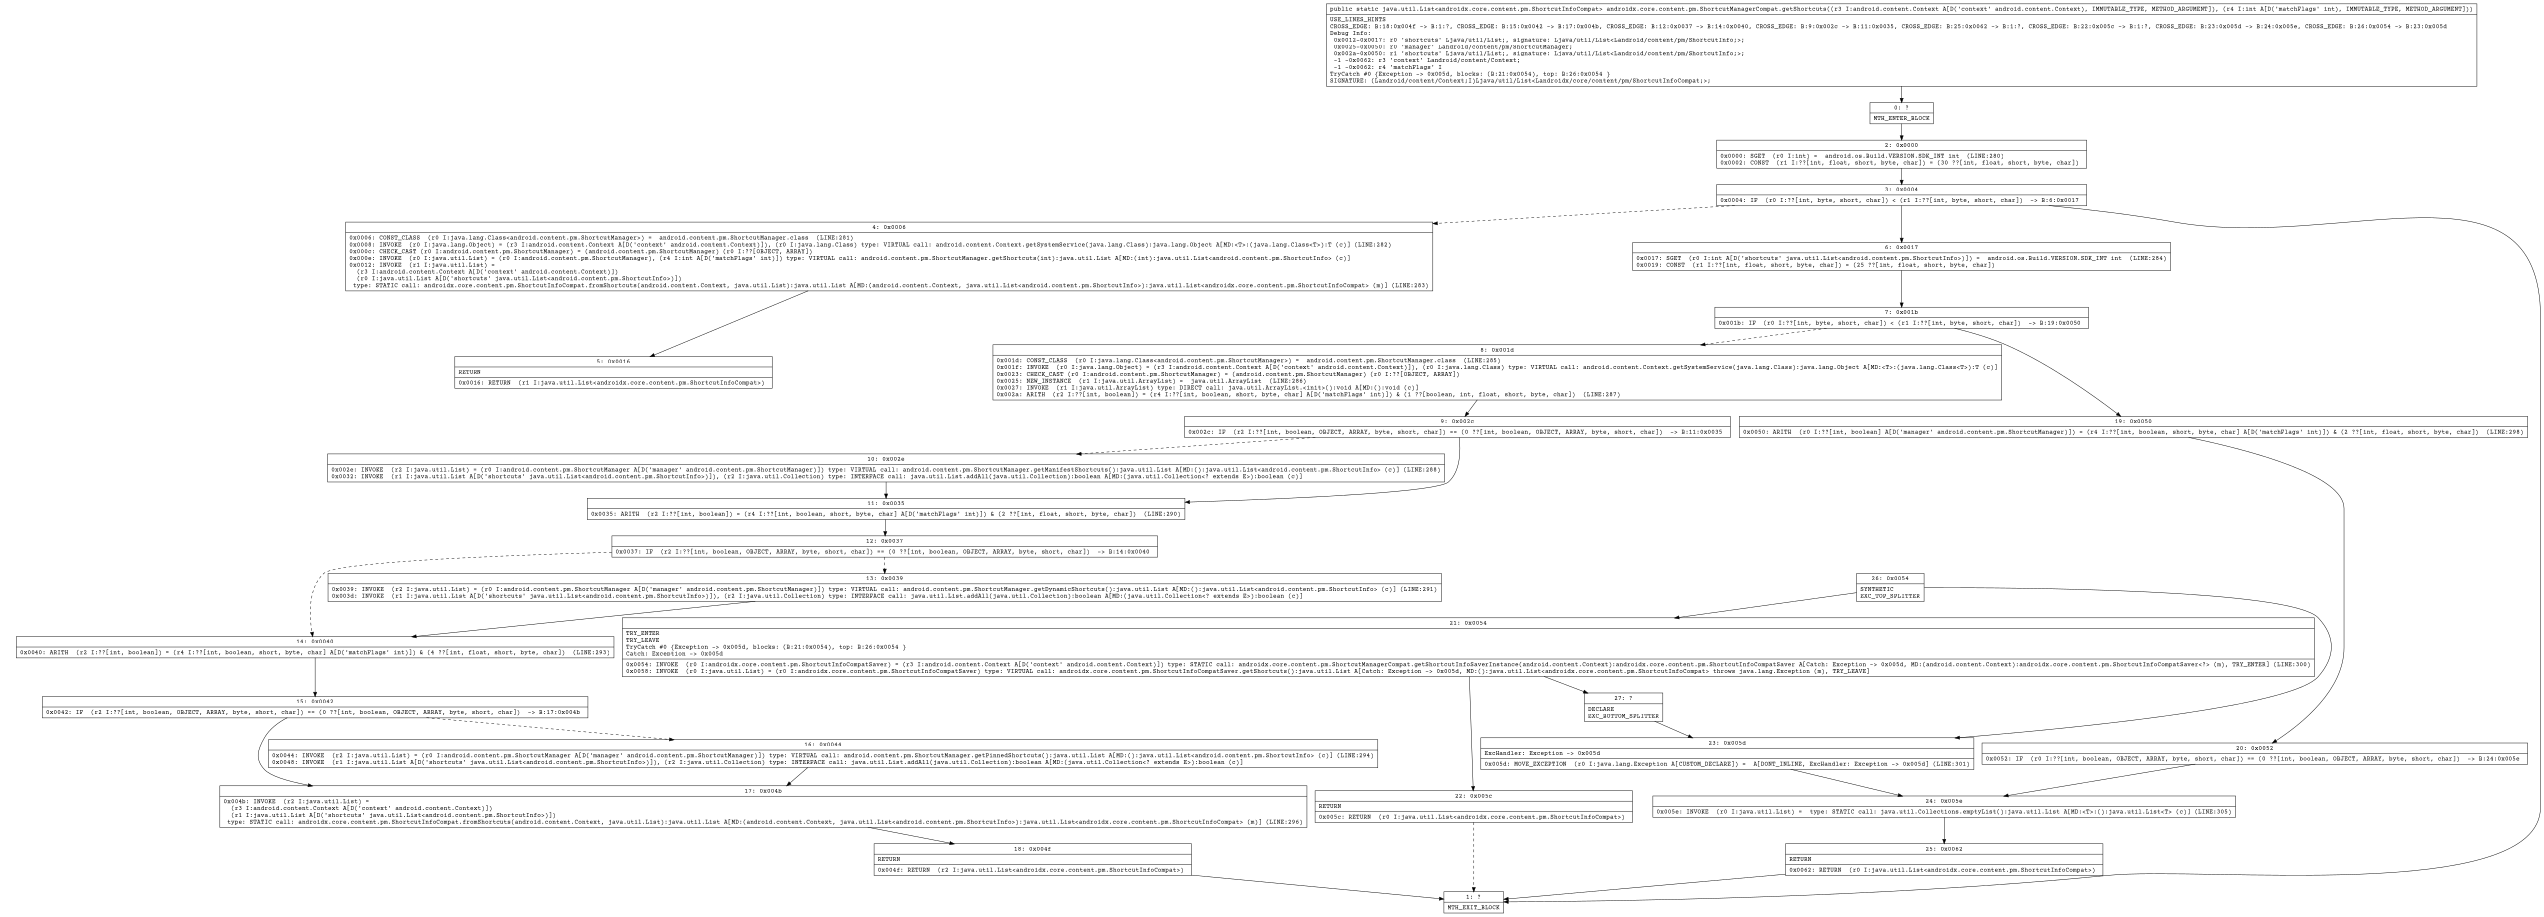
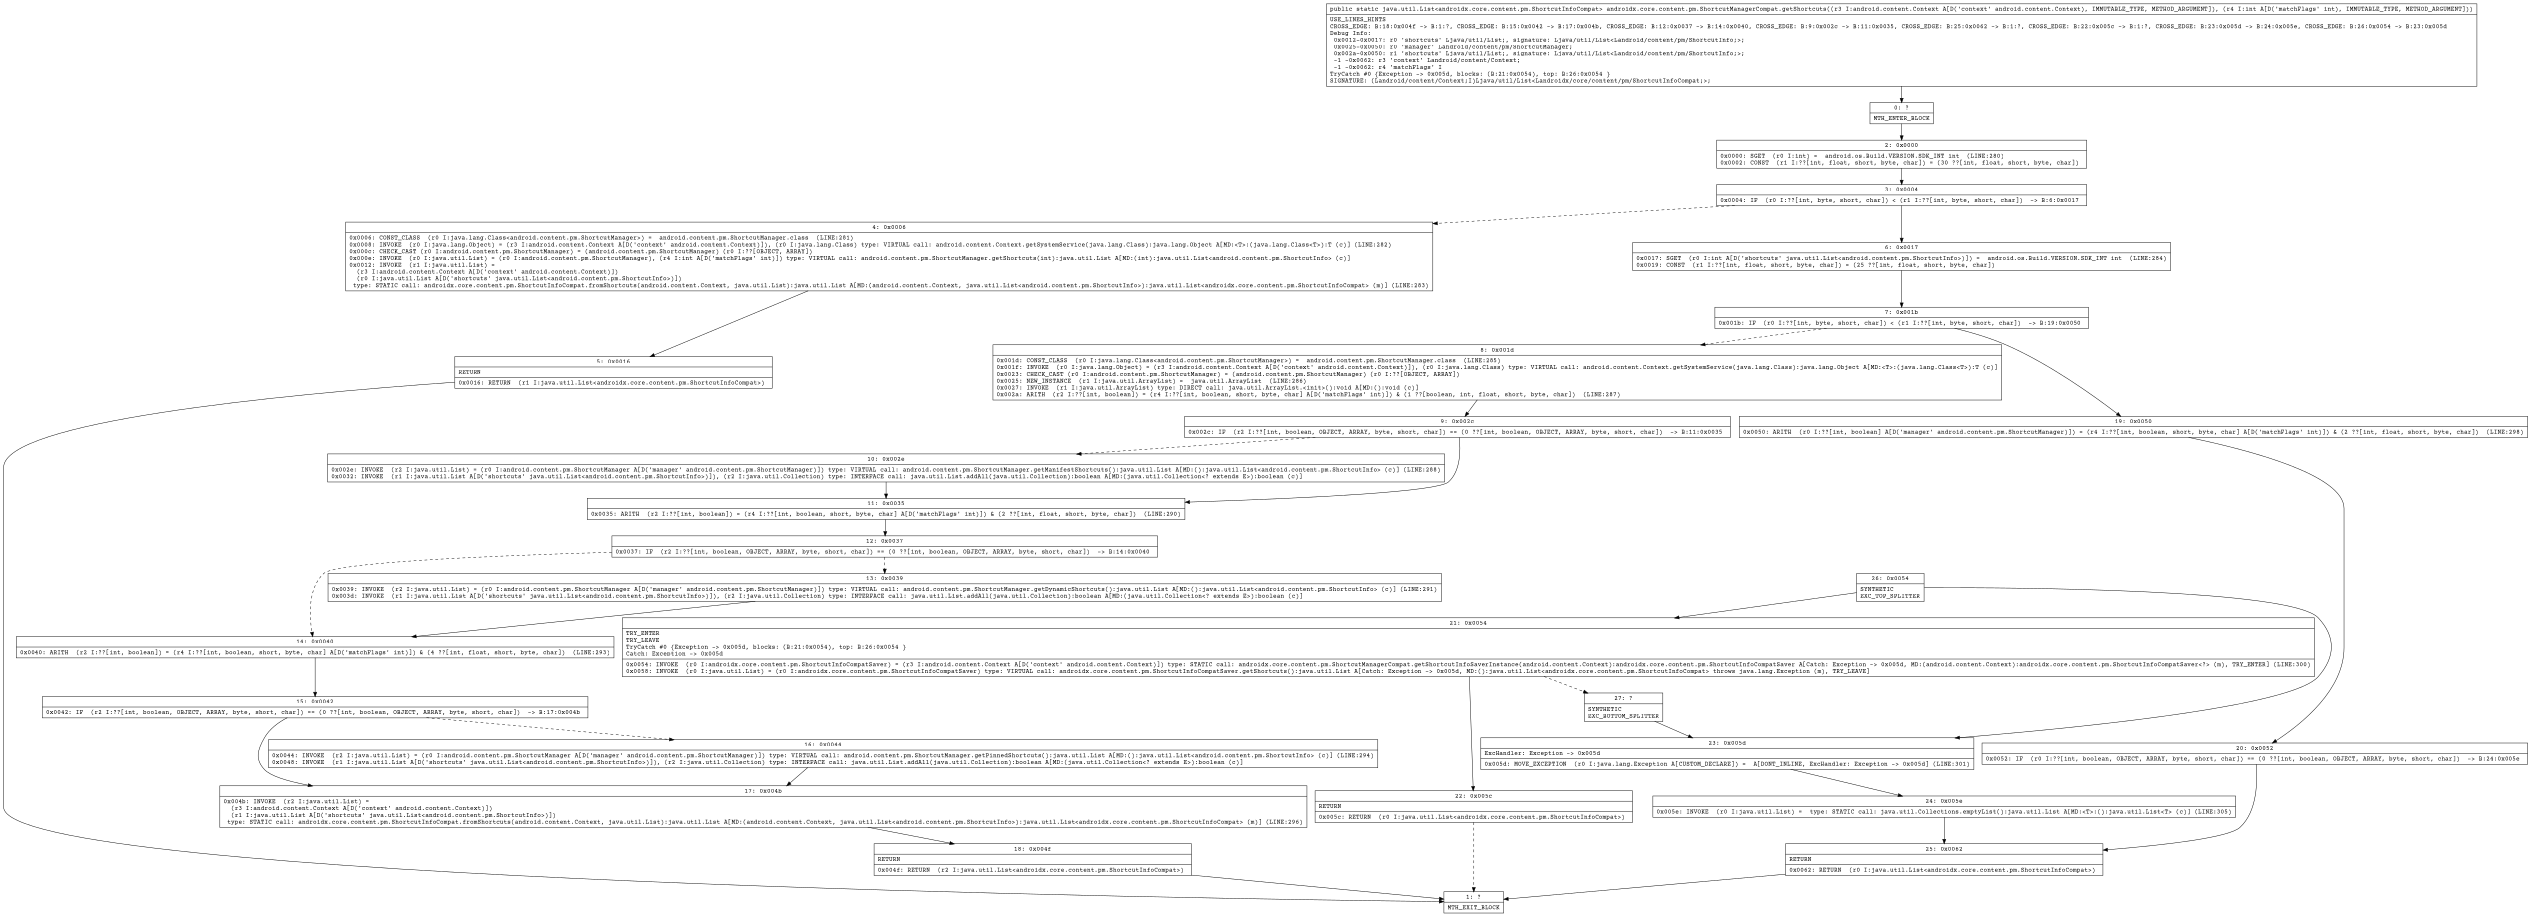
edge "21: 0x0054" -> "27: ?": style solid -> dashed
node "27: ?": text "DECLARE" -> "SYNTHETIC"
edge "20: 0x0052" -> "24: 0x005e": now "20: 0x0052" -> "25: 0x0062"
edge "3: 0x0004" -> "1: ?": now "5: 0x0016" -> "1: ?"
